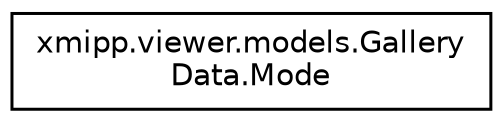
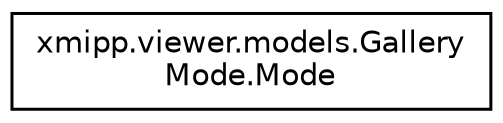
node "xmipp.viewer.models.Gallery Data.Mode": label "xmipp.viewer.models.Gallery Data.Mode" -> "xmipp.viewer.models.Gallery Mode.Mode"
